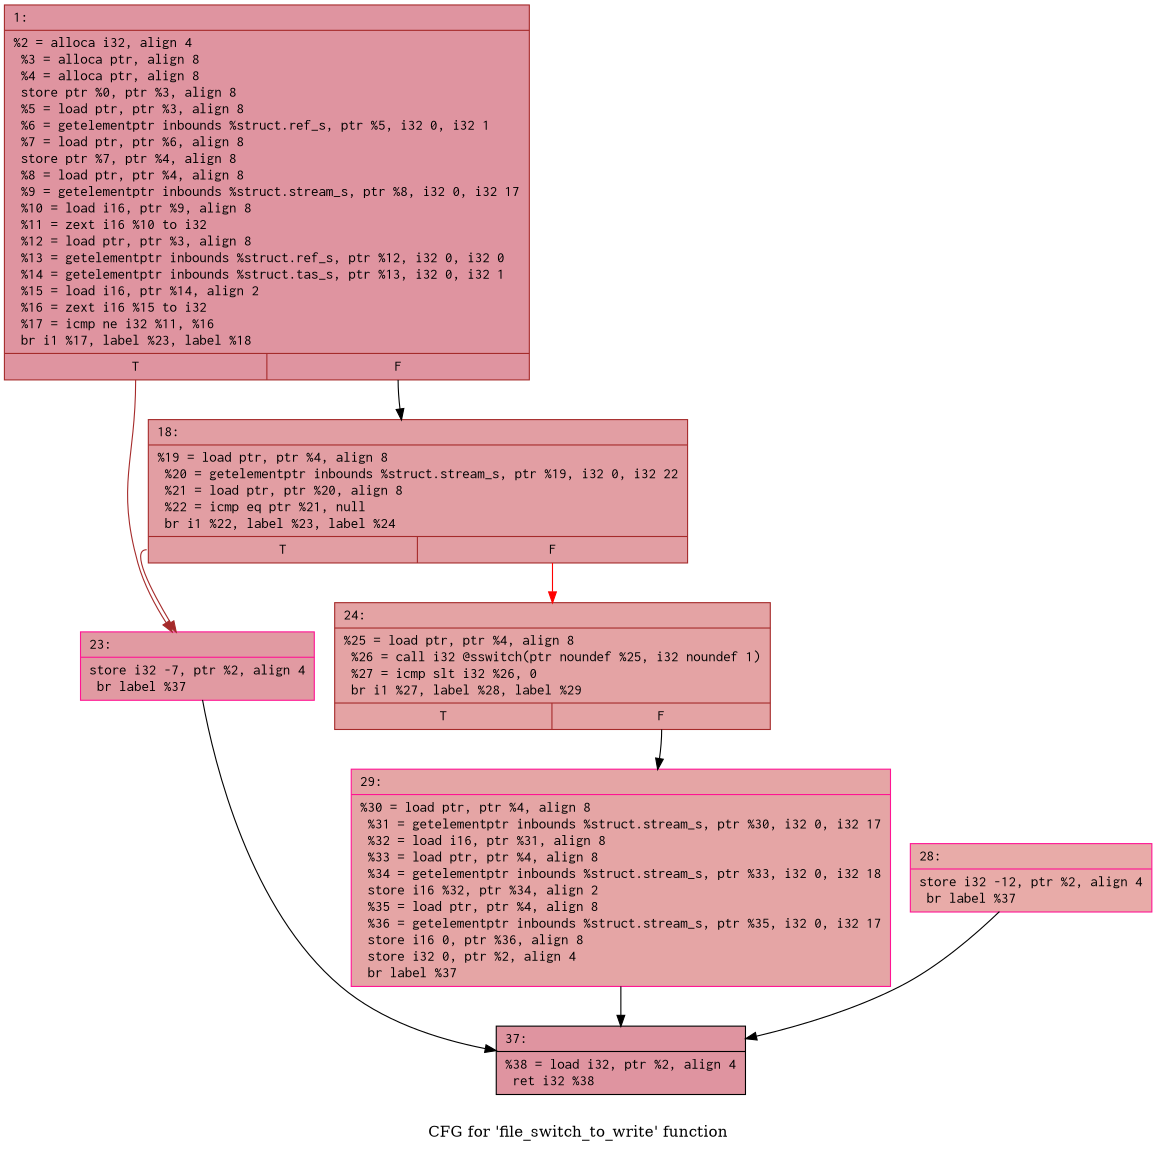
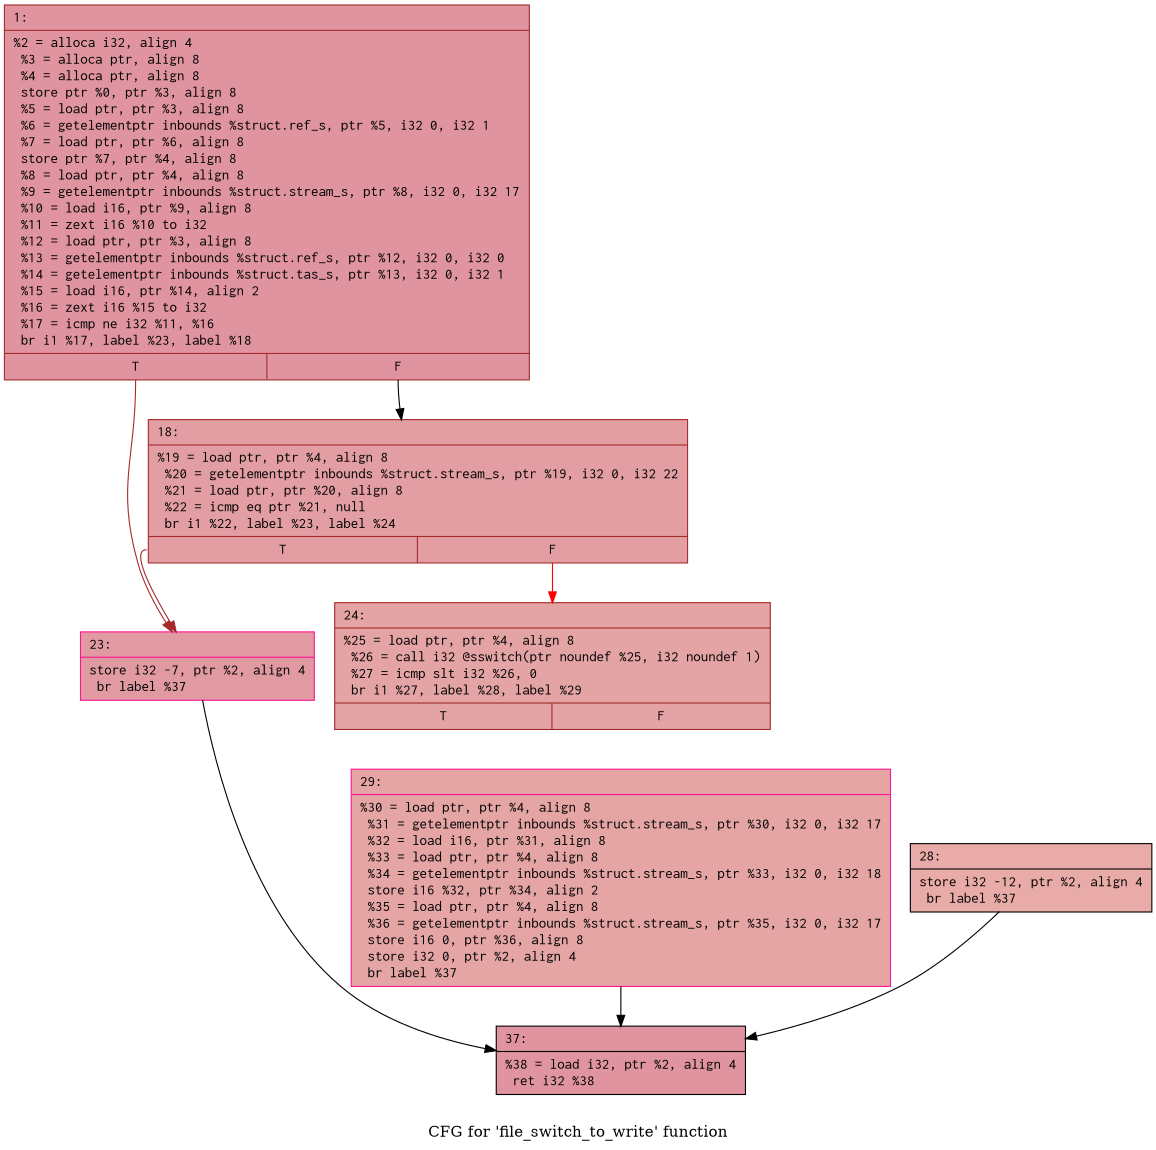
edge "24:" -> "29:": removed
node "28:": color deeppink -> black
